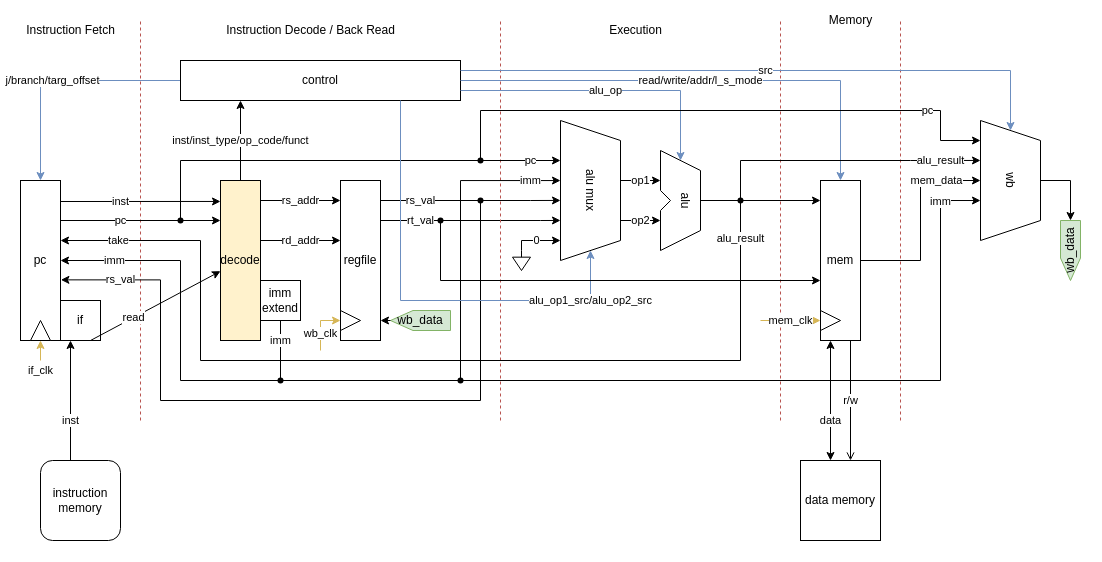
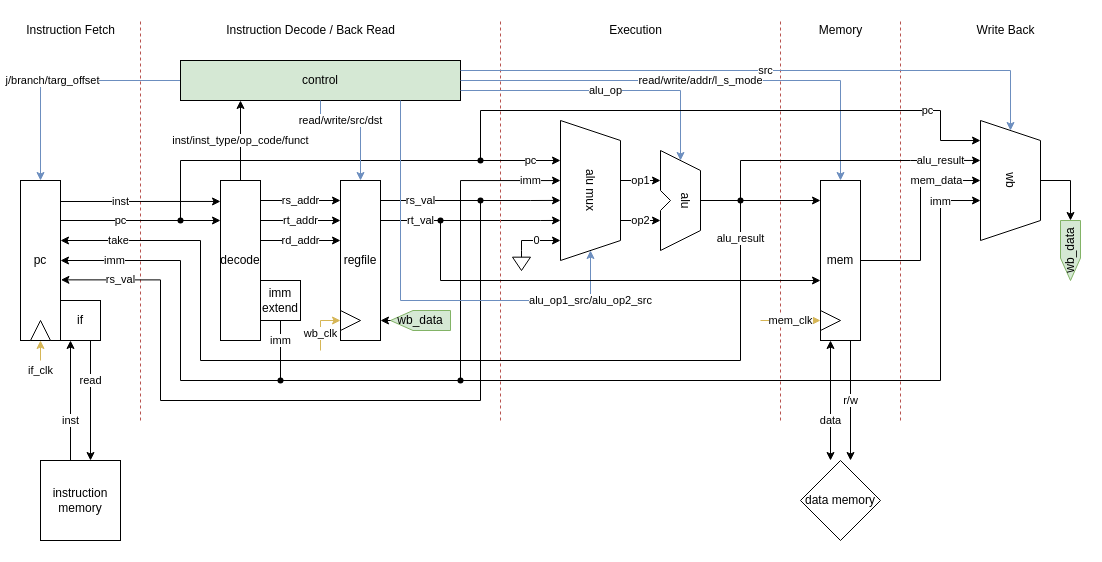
node "Memory": moved (851, 21) -> (841, 31)
node "Write Back": added
node "control": fillcolor #ffffff -> #d5e8d4
edge "control" -> "regfile": added, label "read/write/src/dst"
edge "decode" -> "regfile": added, label "rt_addr"
node "decode": fillcolor #fff2cc -> #ffffff
edge "if" -> "decode": now "if" -> "instruction memory"
edge "mem" -> "data memory": arrowhead open -> classic
node "instruction memory": shape rounded rectangle -> rectangle
node "data memory": shape rectangle -> diamond
